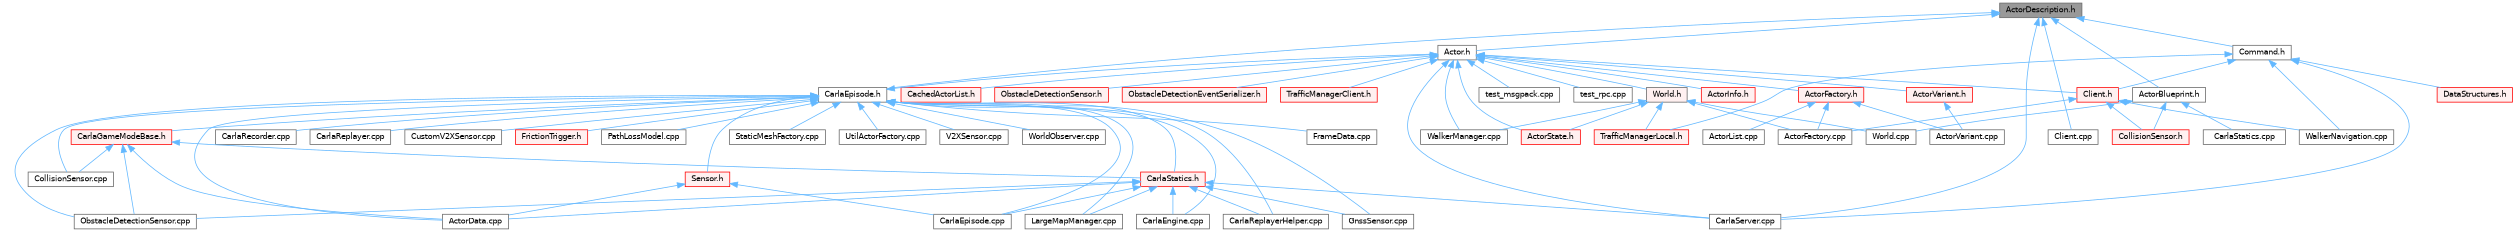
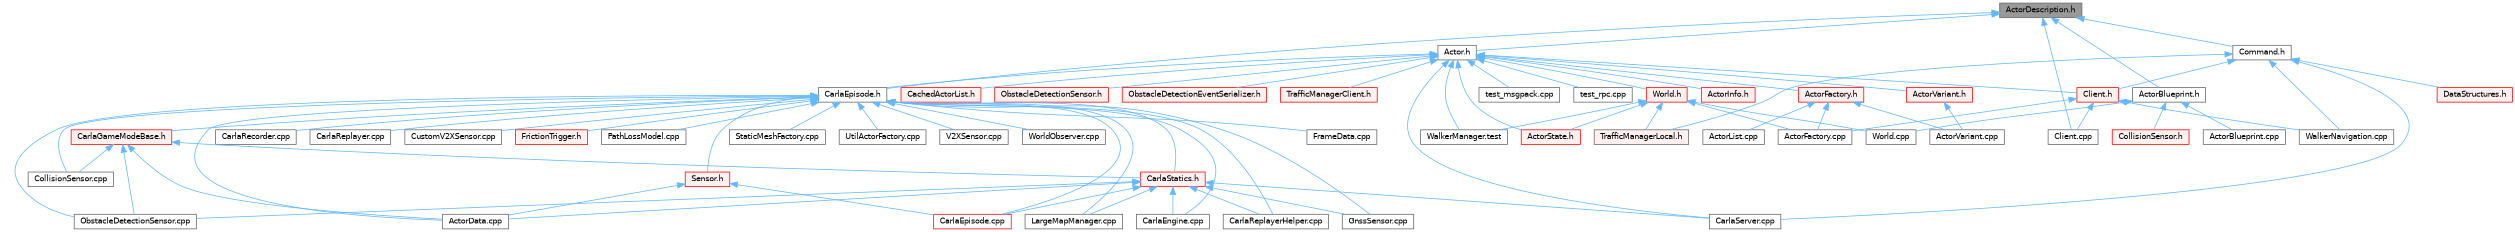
edge "Actor.h" -> "CarlaEpisode.h": reversed
node "World.h": color grey40 -> red
edge "CollisionSensor.h" -> "Client.h": now "Client.cpp" -> "Client.h"
node "WalkerManager.cpp": label "WalkerManager.cpp" -> "WalkerManager.test"
node "TrafficManagerLocal.h": color red -> grey40
node "CarlaStatics.cpp": label "CarlaStatics.cpp" -> "ActorBlueprint.cpp"
edge "CarlaServer.cpp" -> "ActorDescription.h": removed
node "CarlaEpisode.cpp": color grey40 -> red
